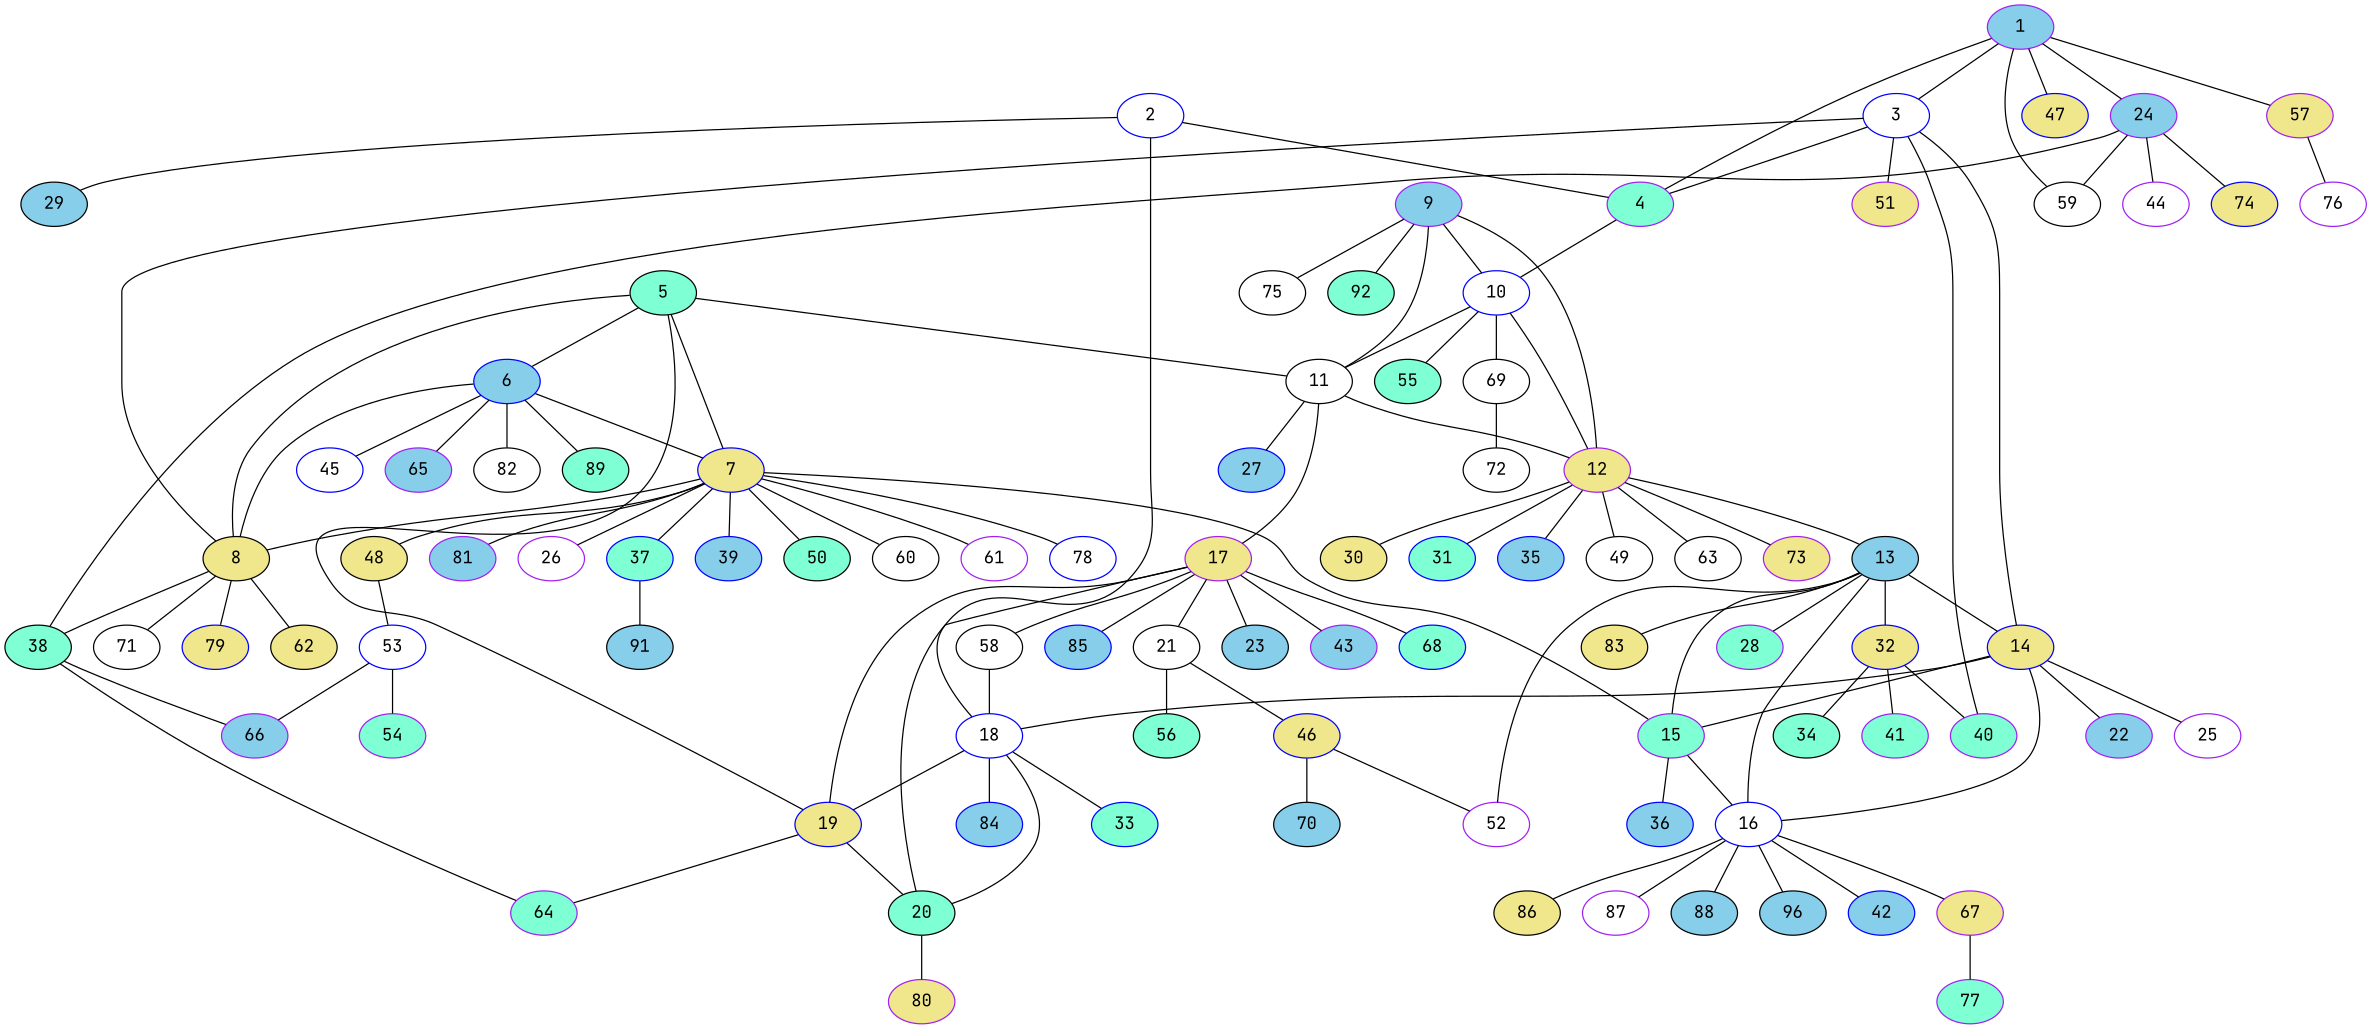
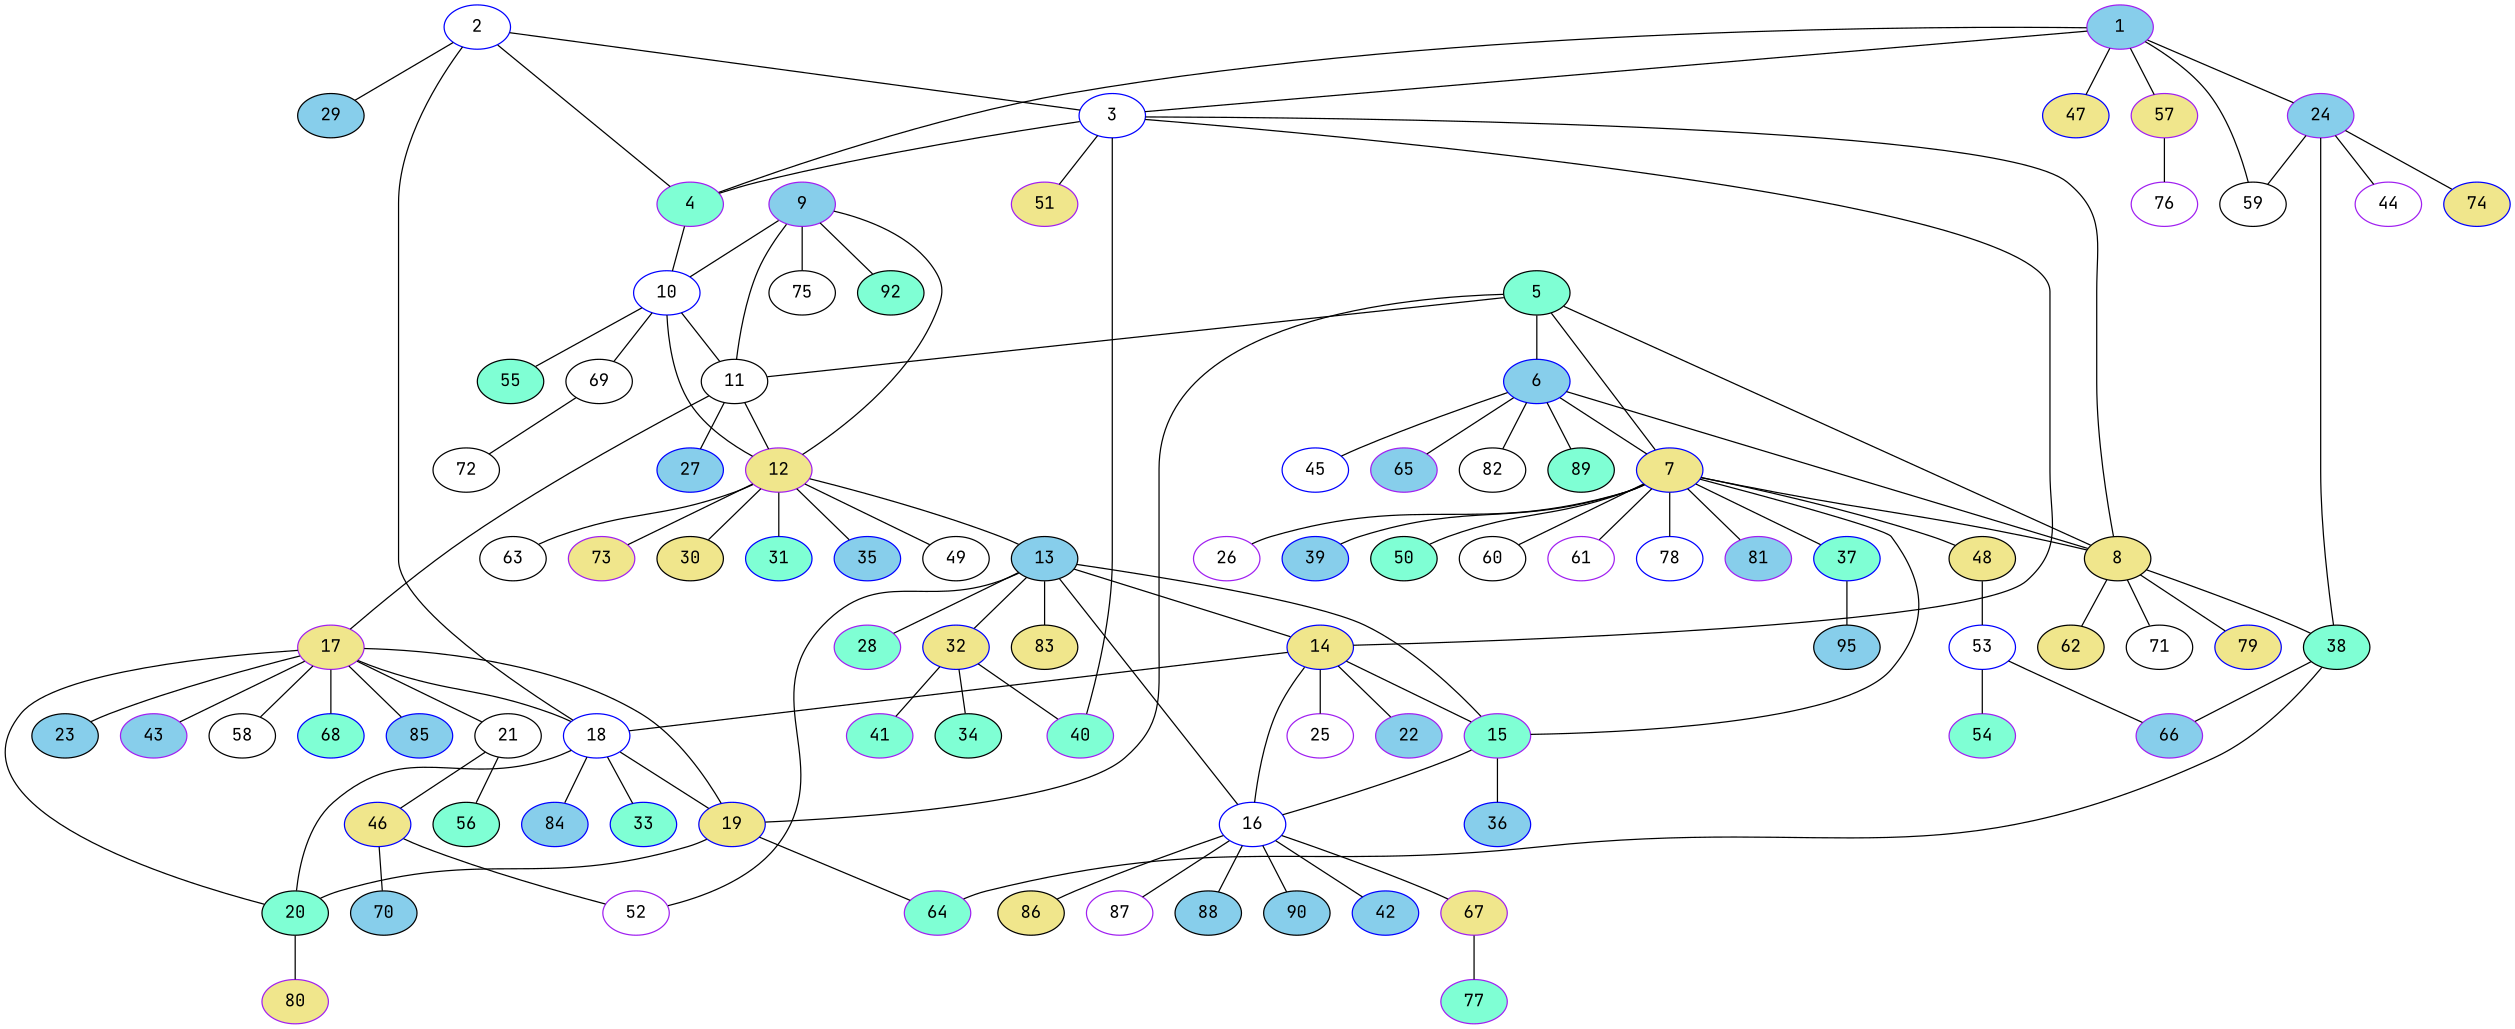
edge "2" -- "3": added
node "91": label "91" -> "95"
edge "58" -- "18": now "17" -- "18"
node "96": label "96" -> "90"
